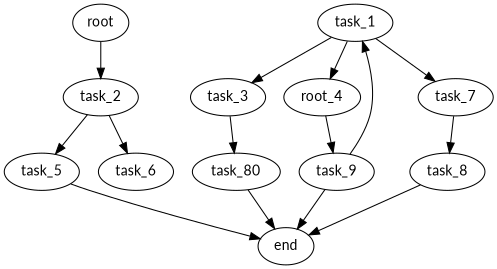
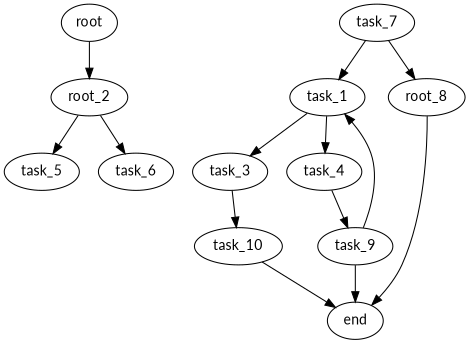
edge "task_1" -> "task_7": reversed
node "task_2": label "task_2" -> "root_2"
node "root_4": label "root_4" -> "task_4"
node "task_80": label "task_80" -> "task_10"
node "task_8": label "task_8" -> "root_8"
edge "task_5" -> "end": removed
